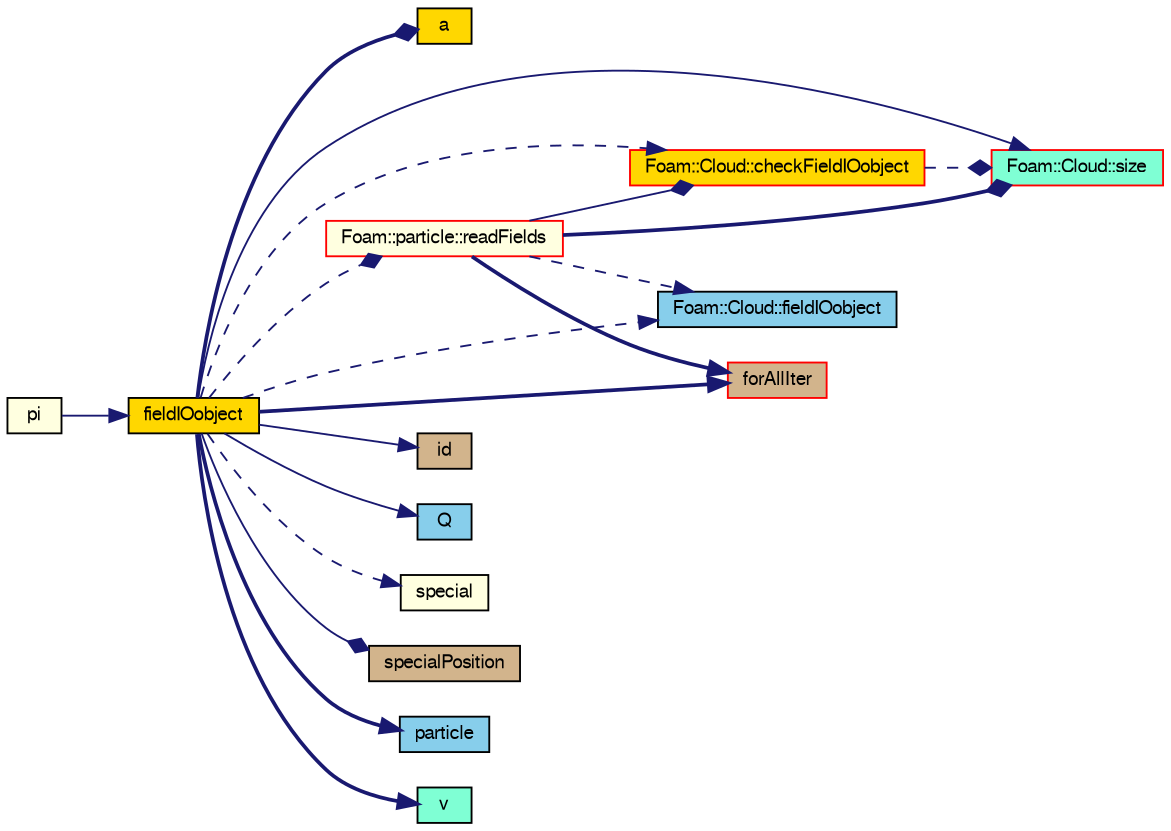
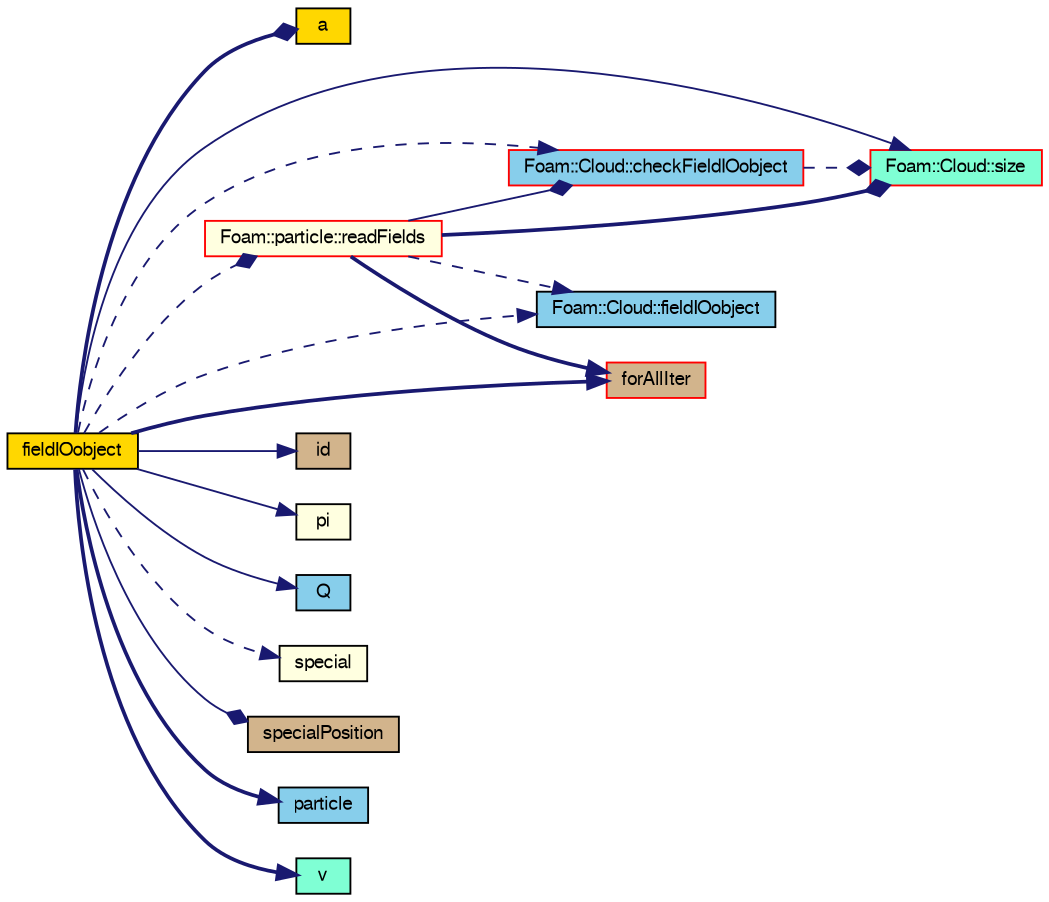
node "Foam::Cloud::checkFieldIOobject": fillcolor gold -> skyblue
edge "pi" -> "fieldIOobject": reversed
